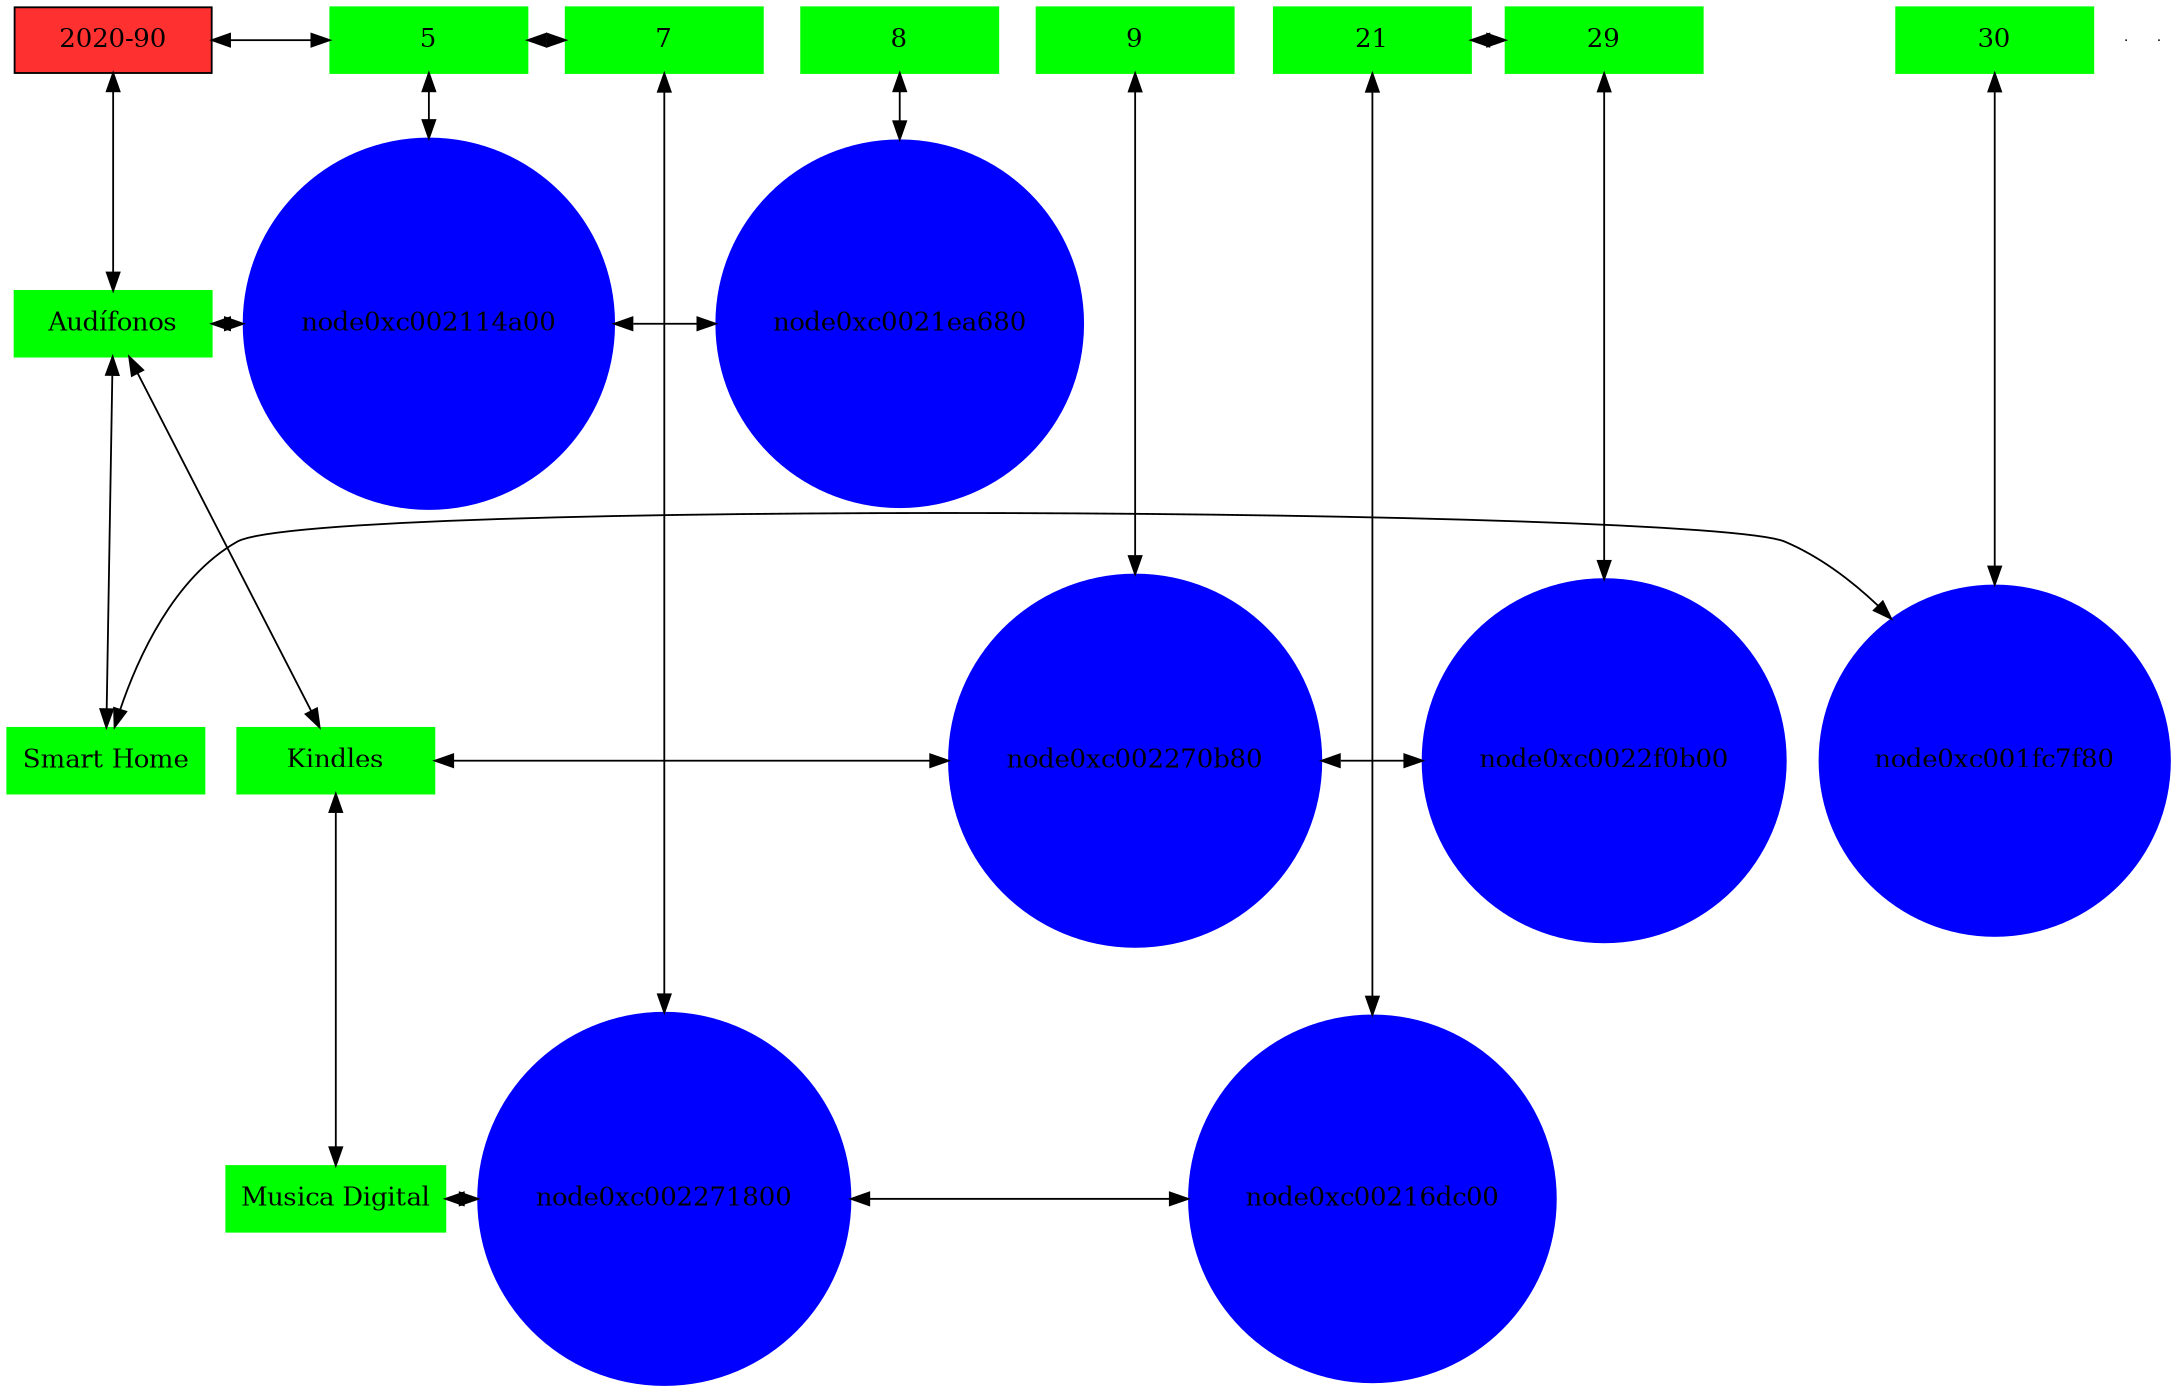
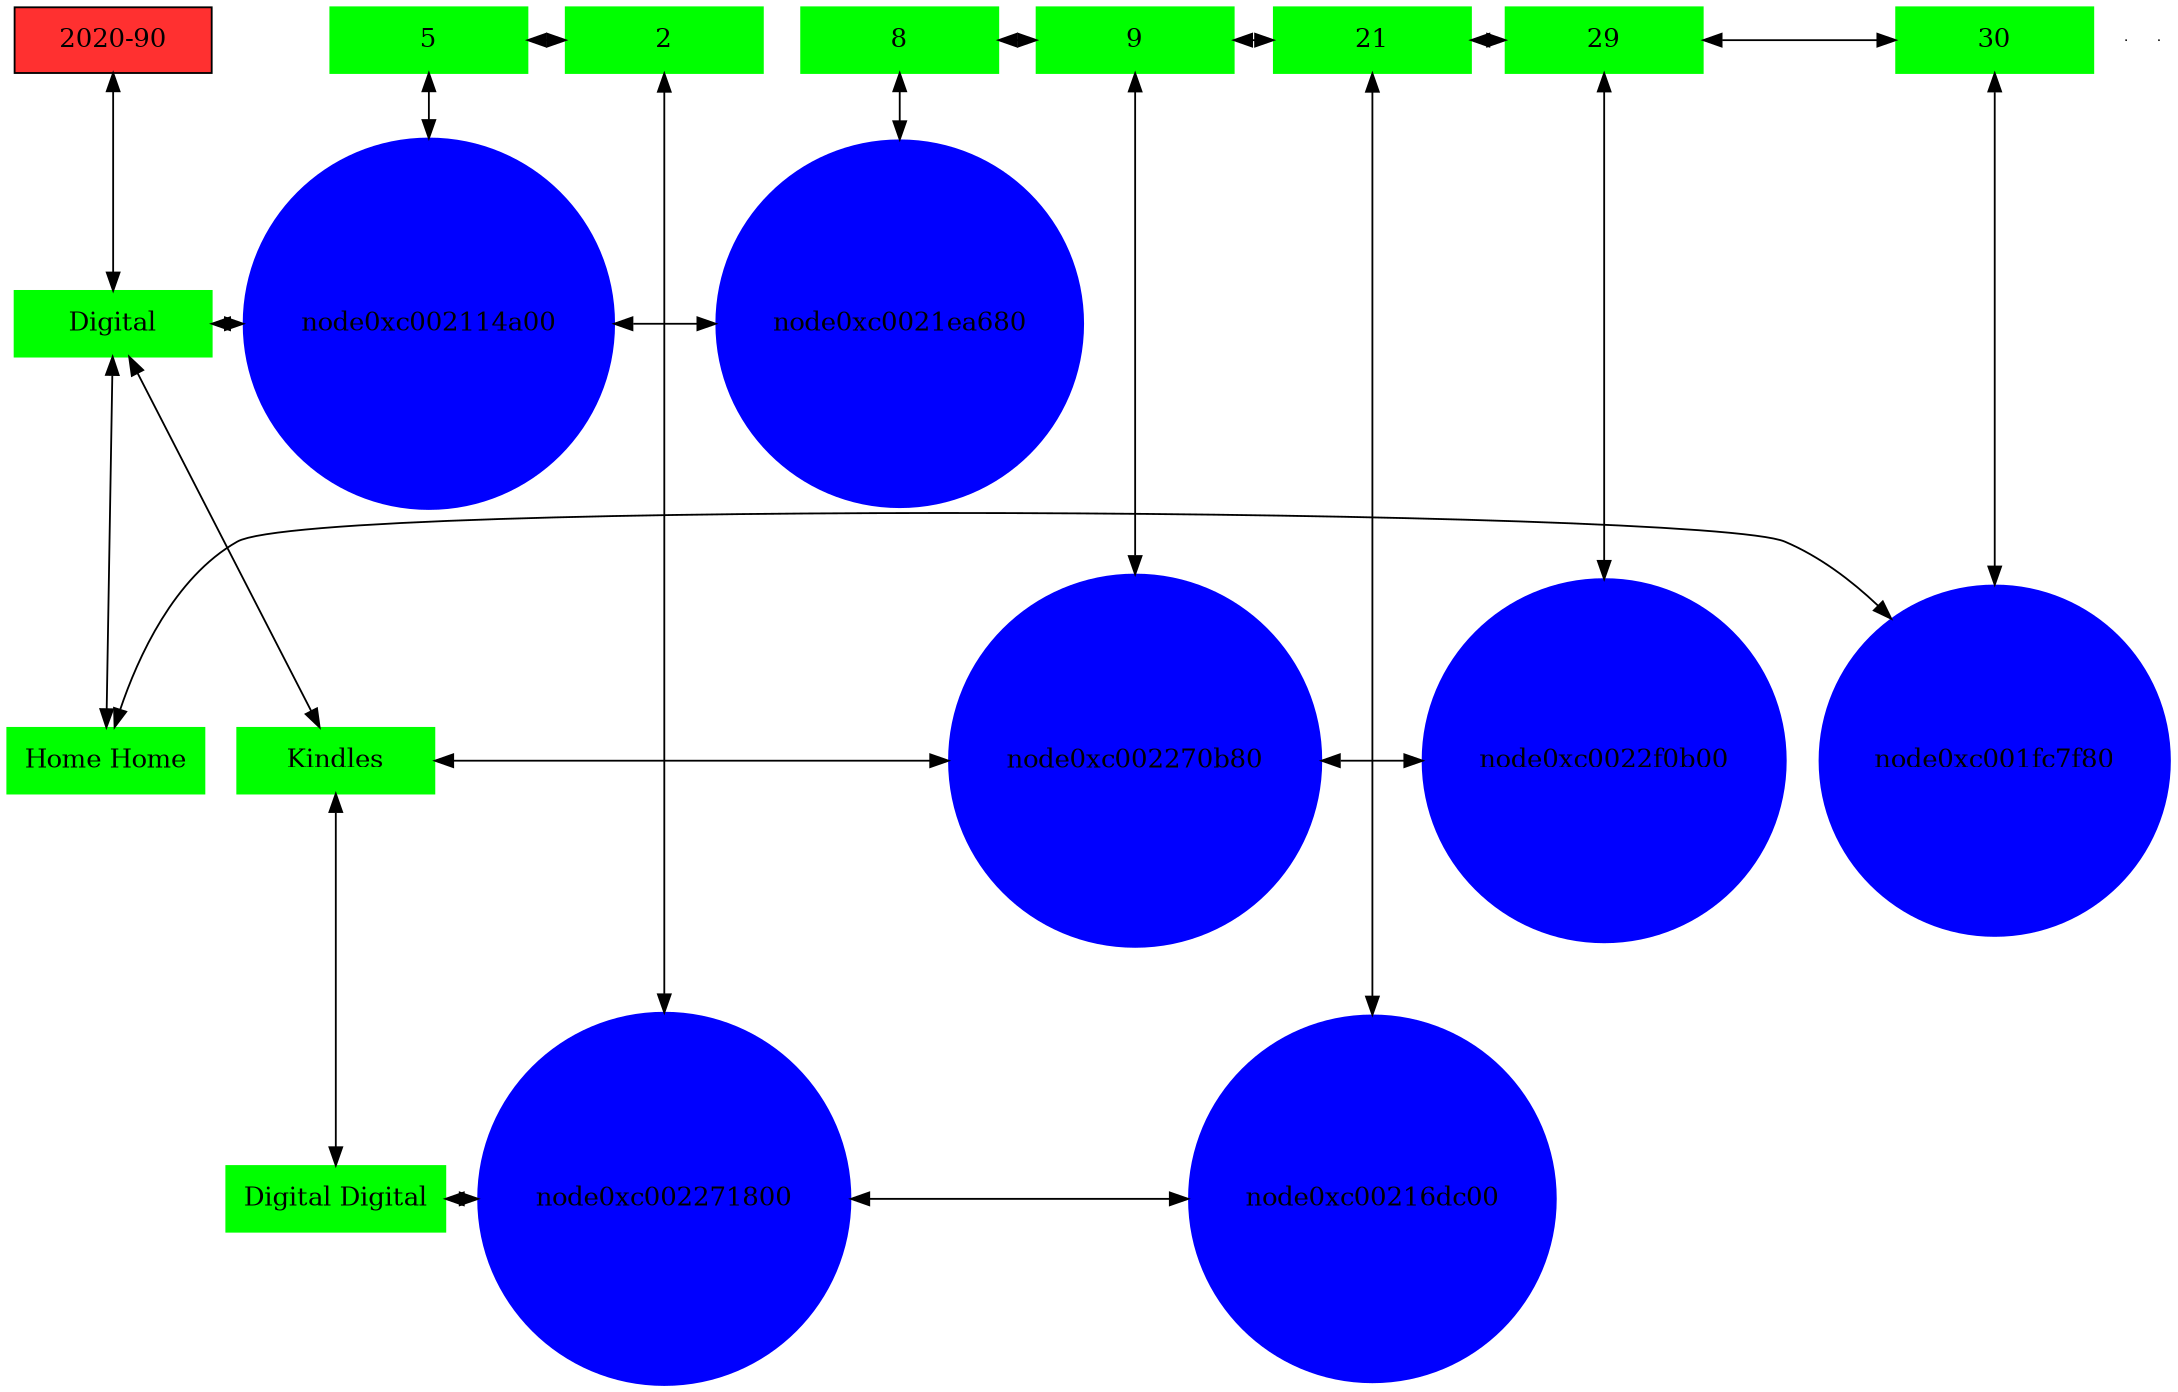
edge "2020-90" -- "5": removed
node "7": label "7" -> "2"
edge "8" -- "9": added
edge "9" -- "21": added
edge "29" -- "30": added
node "Audífonos": label "Audífonos" -> "Digital"
node "Smart Home": label "Smart Home" -> "Home Home"
node "Musica Digital": label "Musica Digital" -> "Digital Digital"
